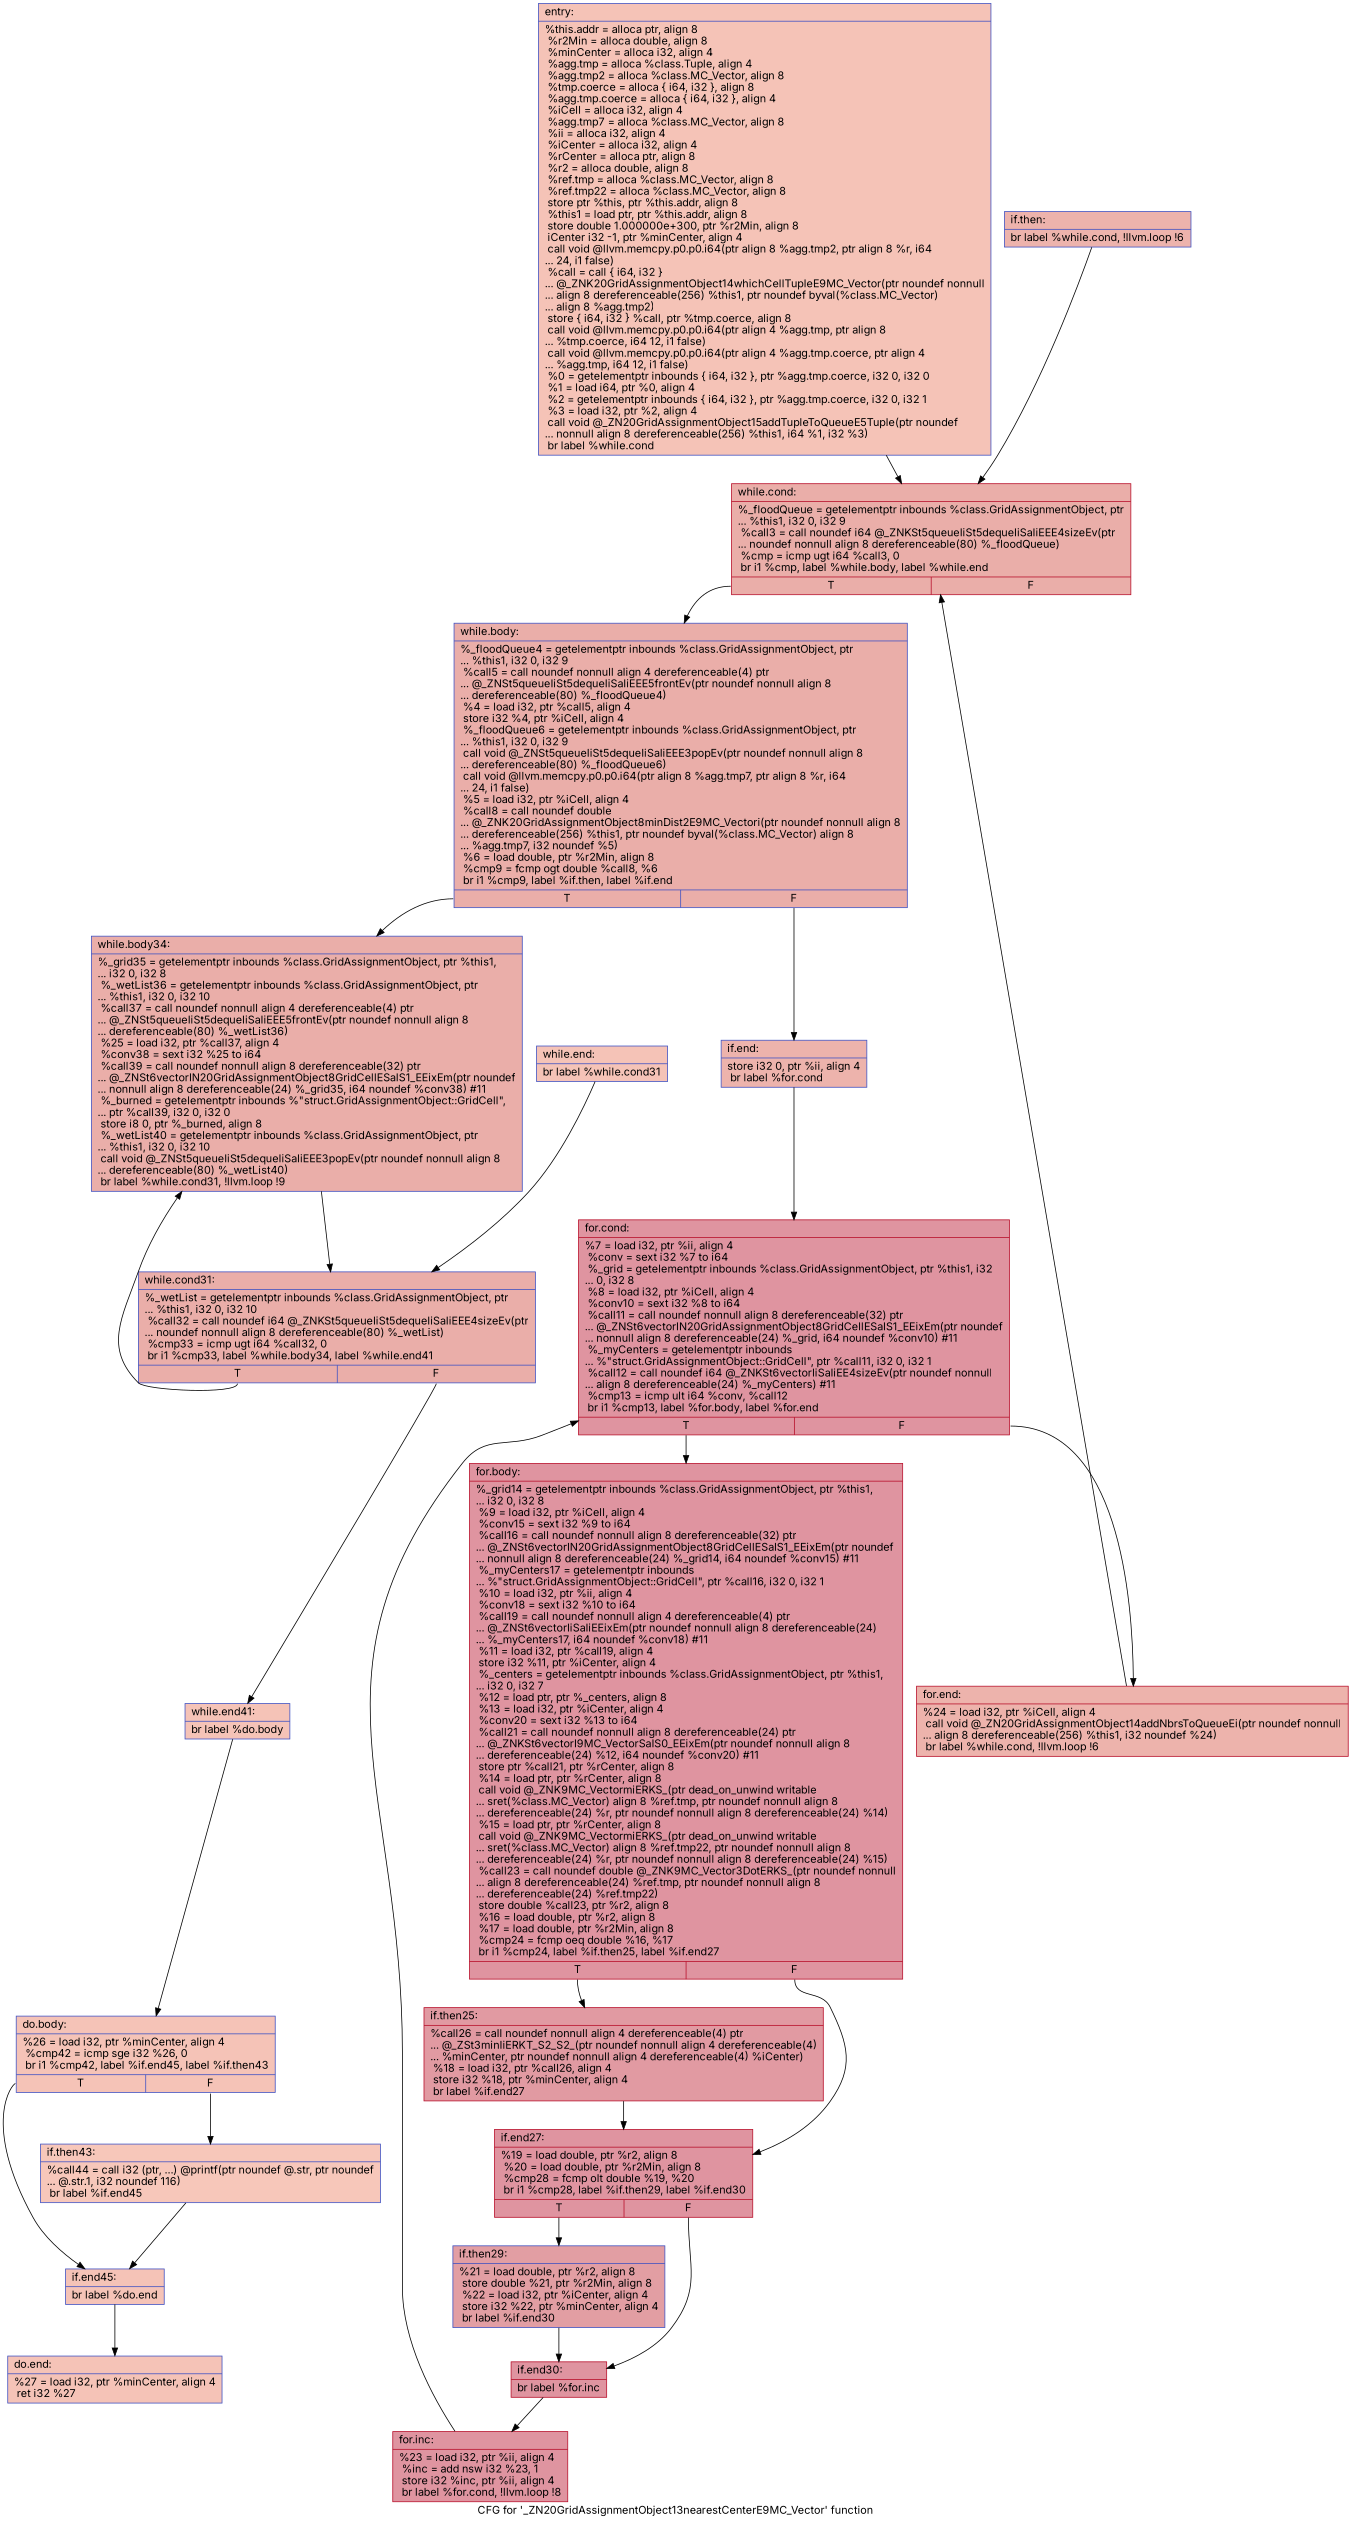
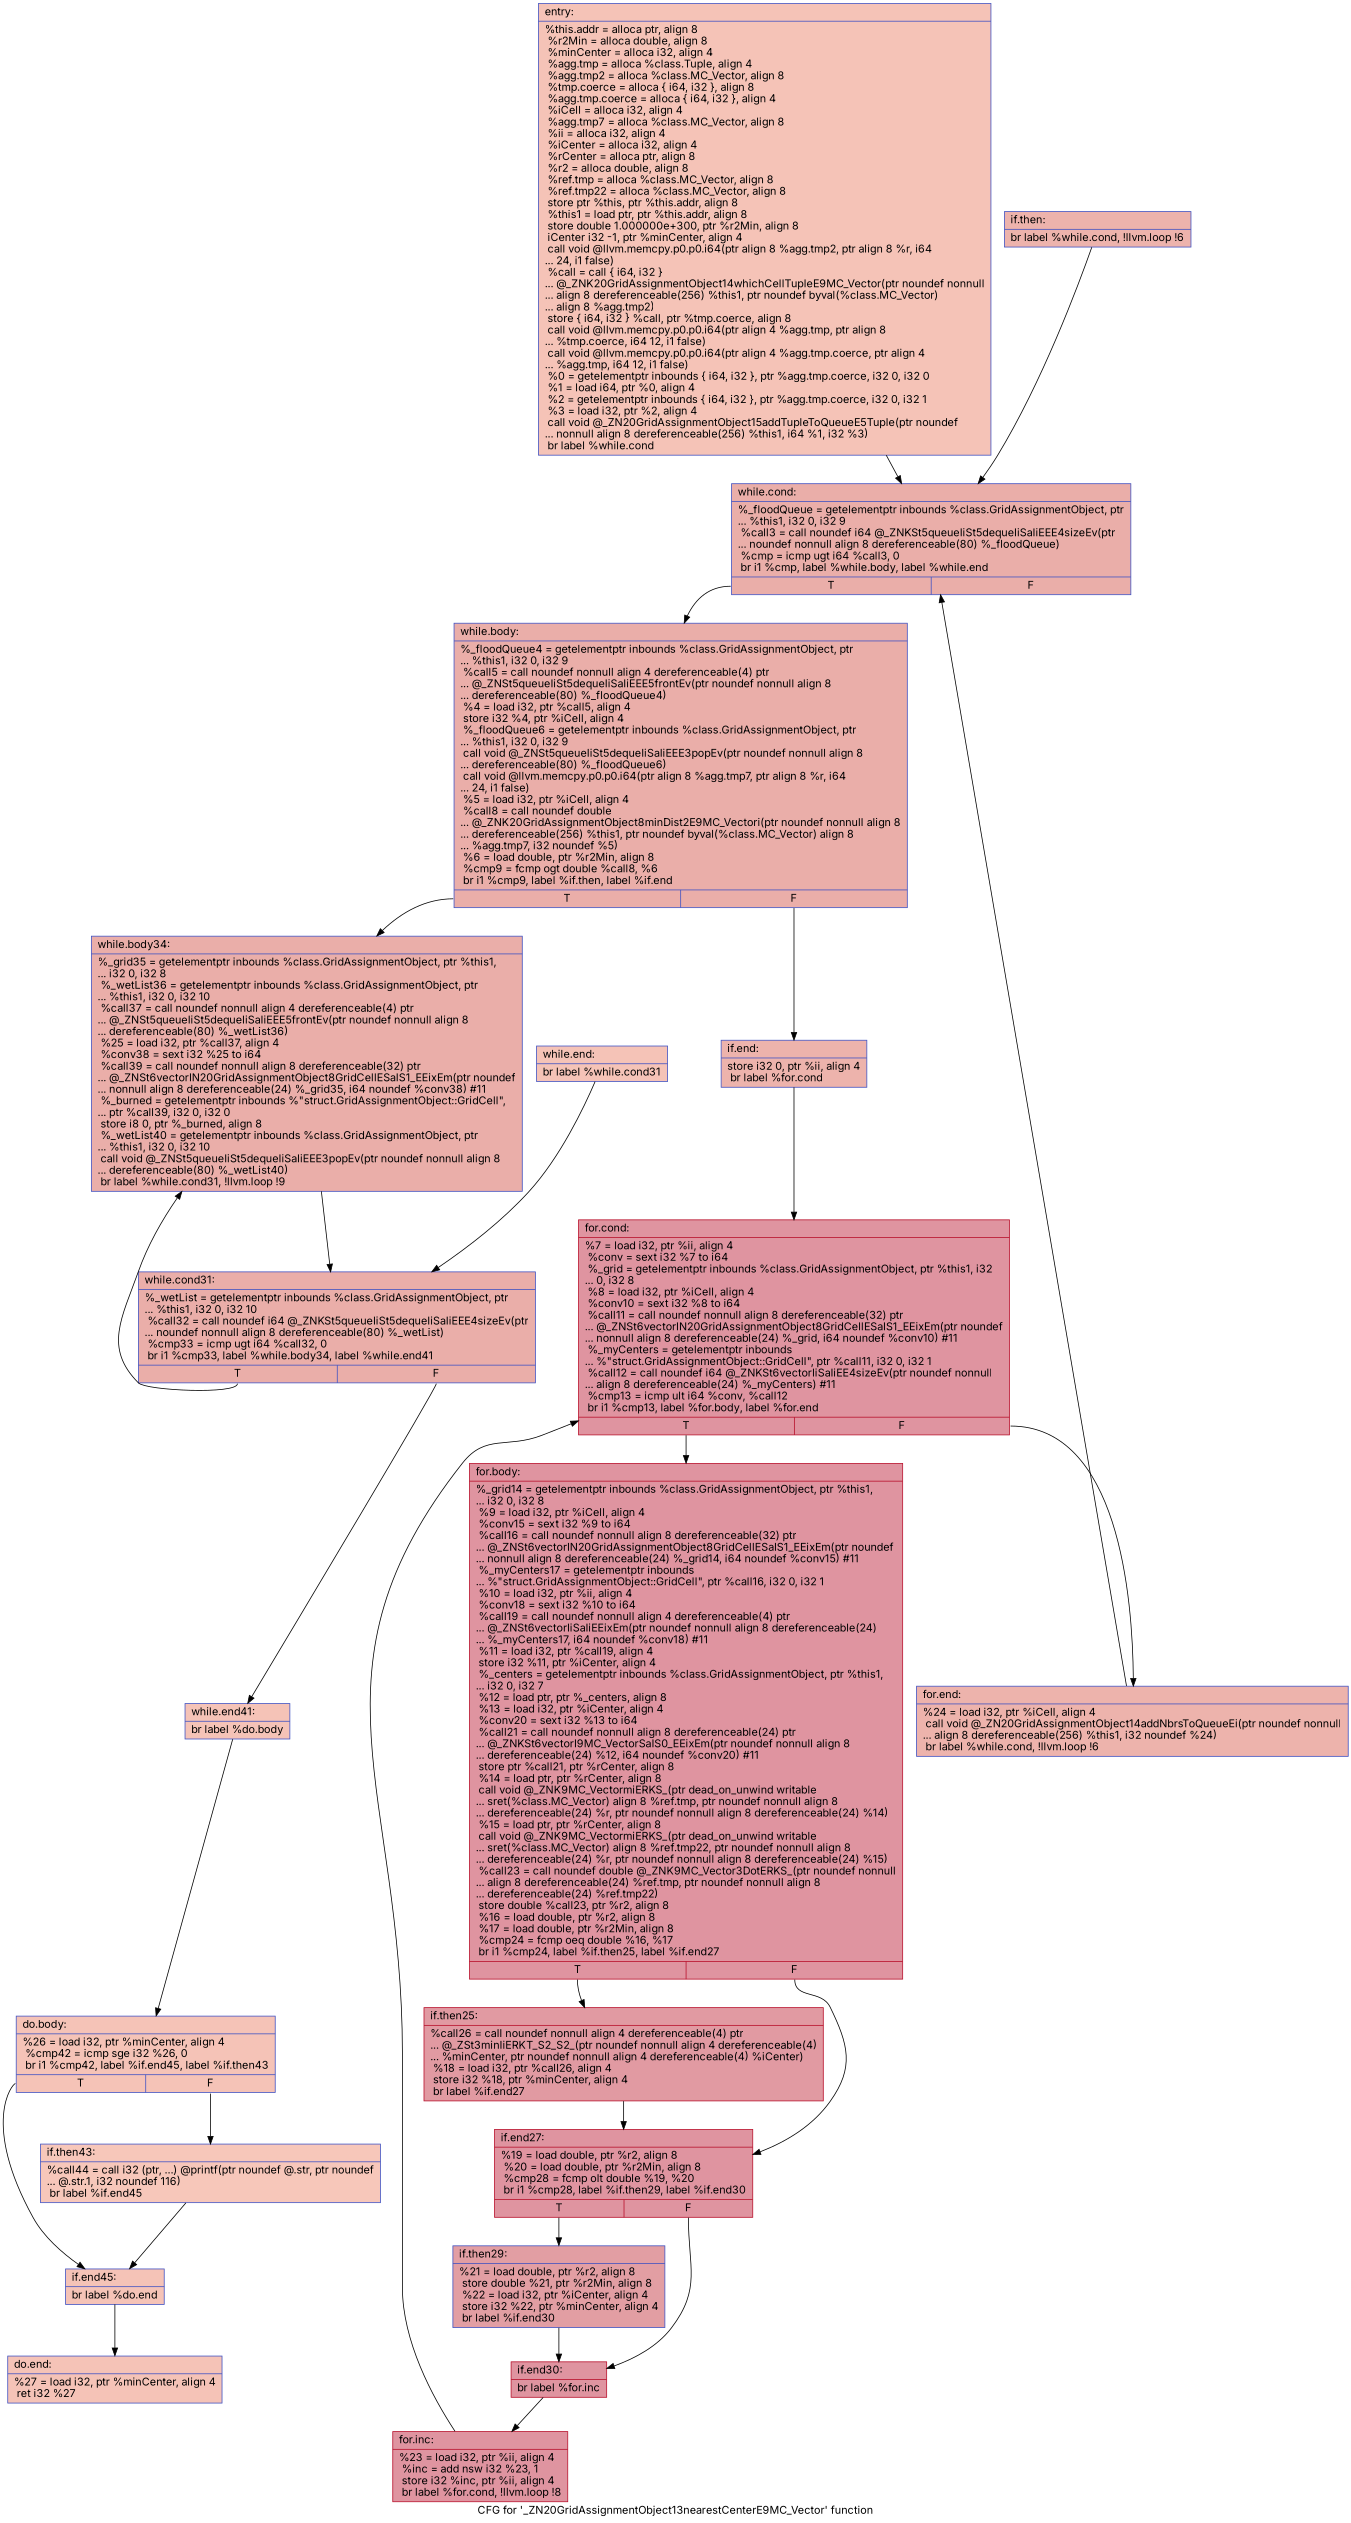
node "while.cond:": color #b70d28ff -> #3d50c3ff
node "for.end:": color #b70d28ff -> #3d50c3ff
